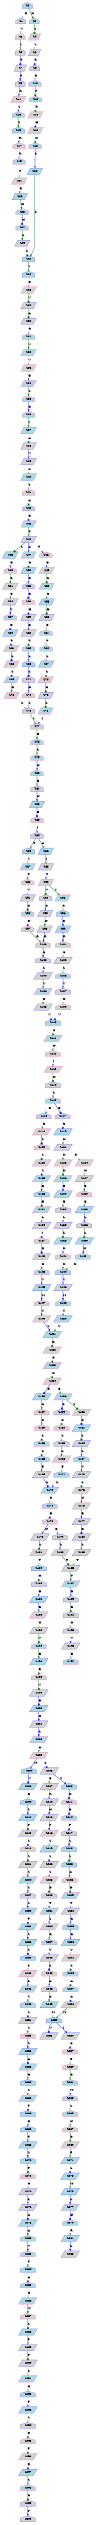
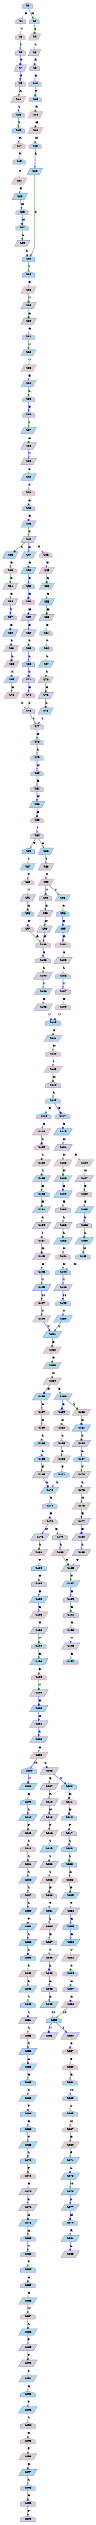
edge "S150" -> "S151": style dotted -> bold
